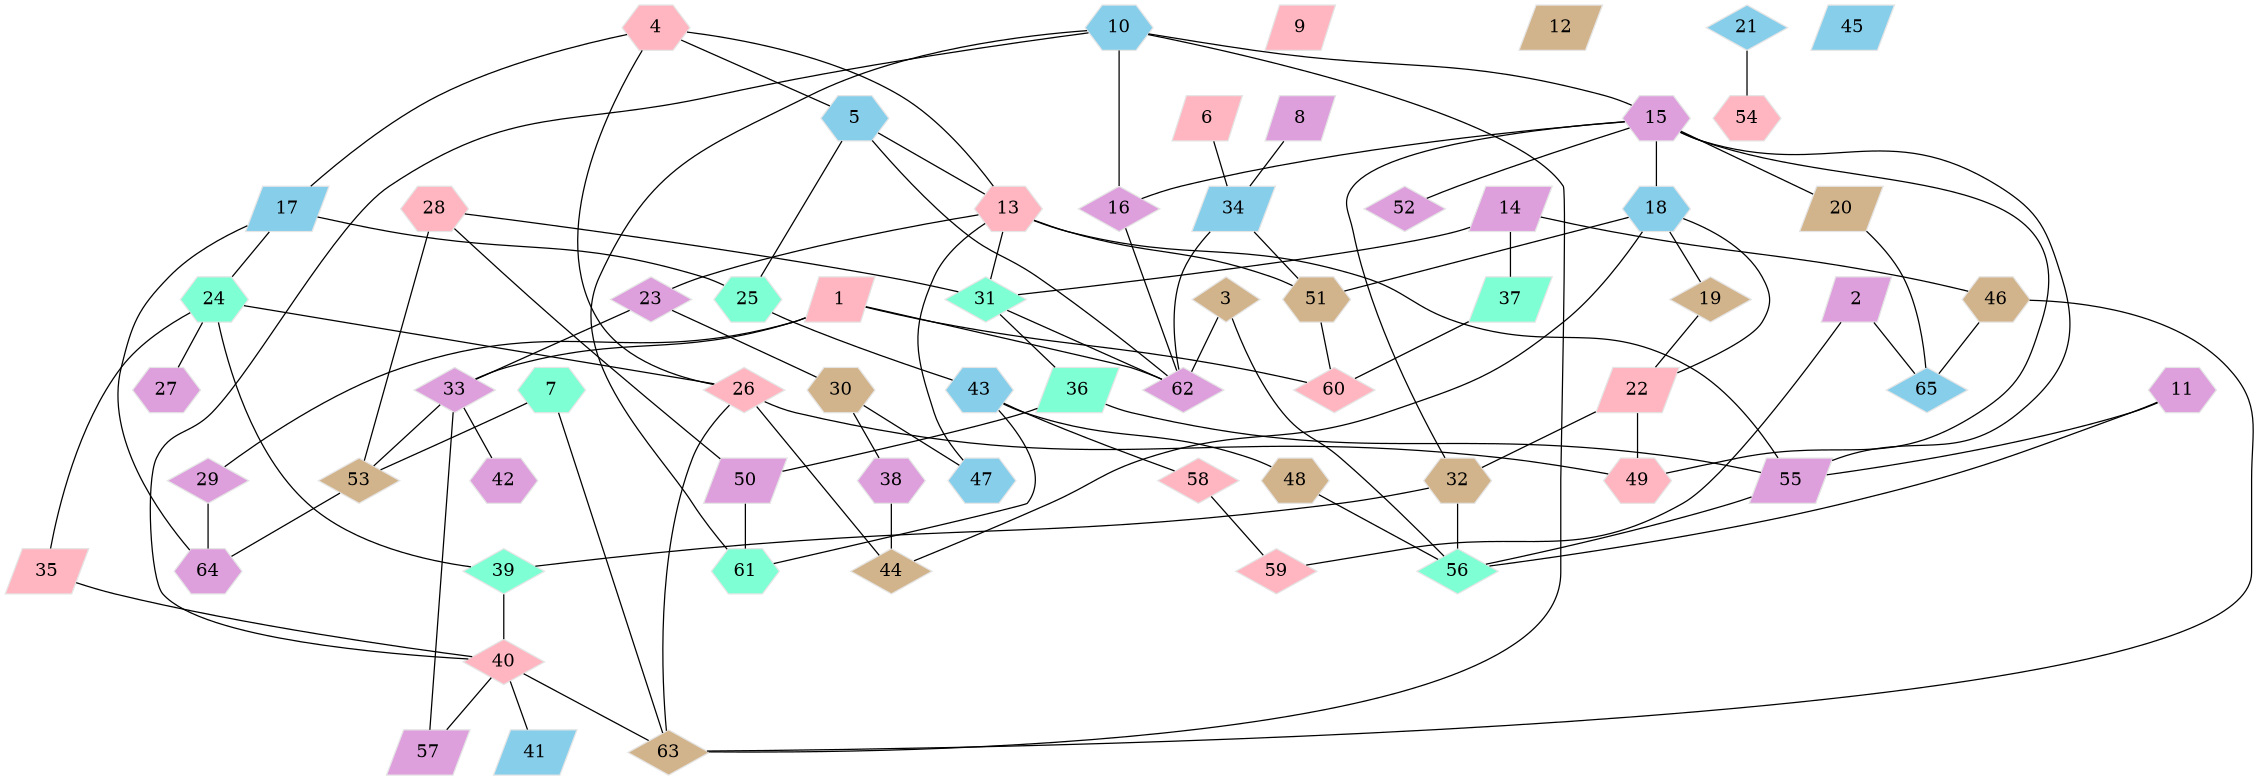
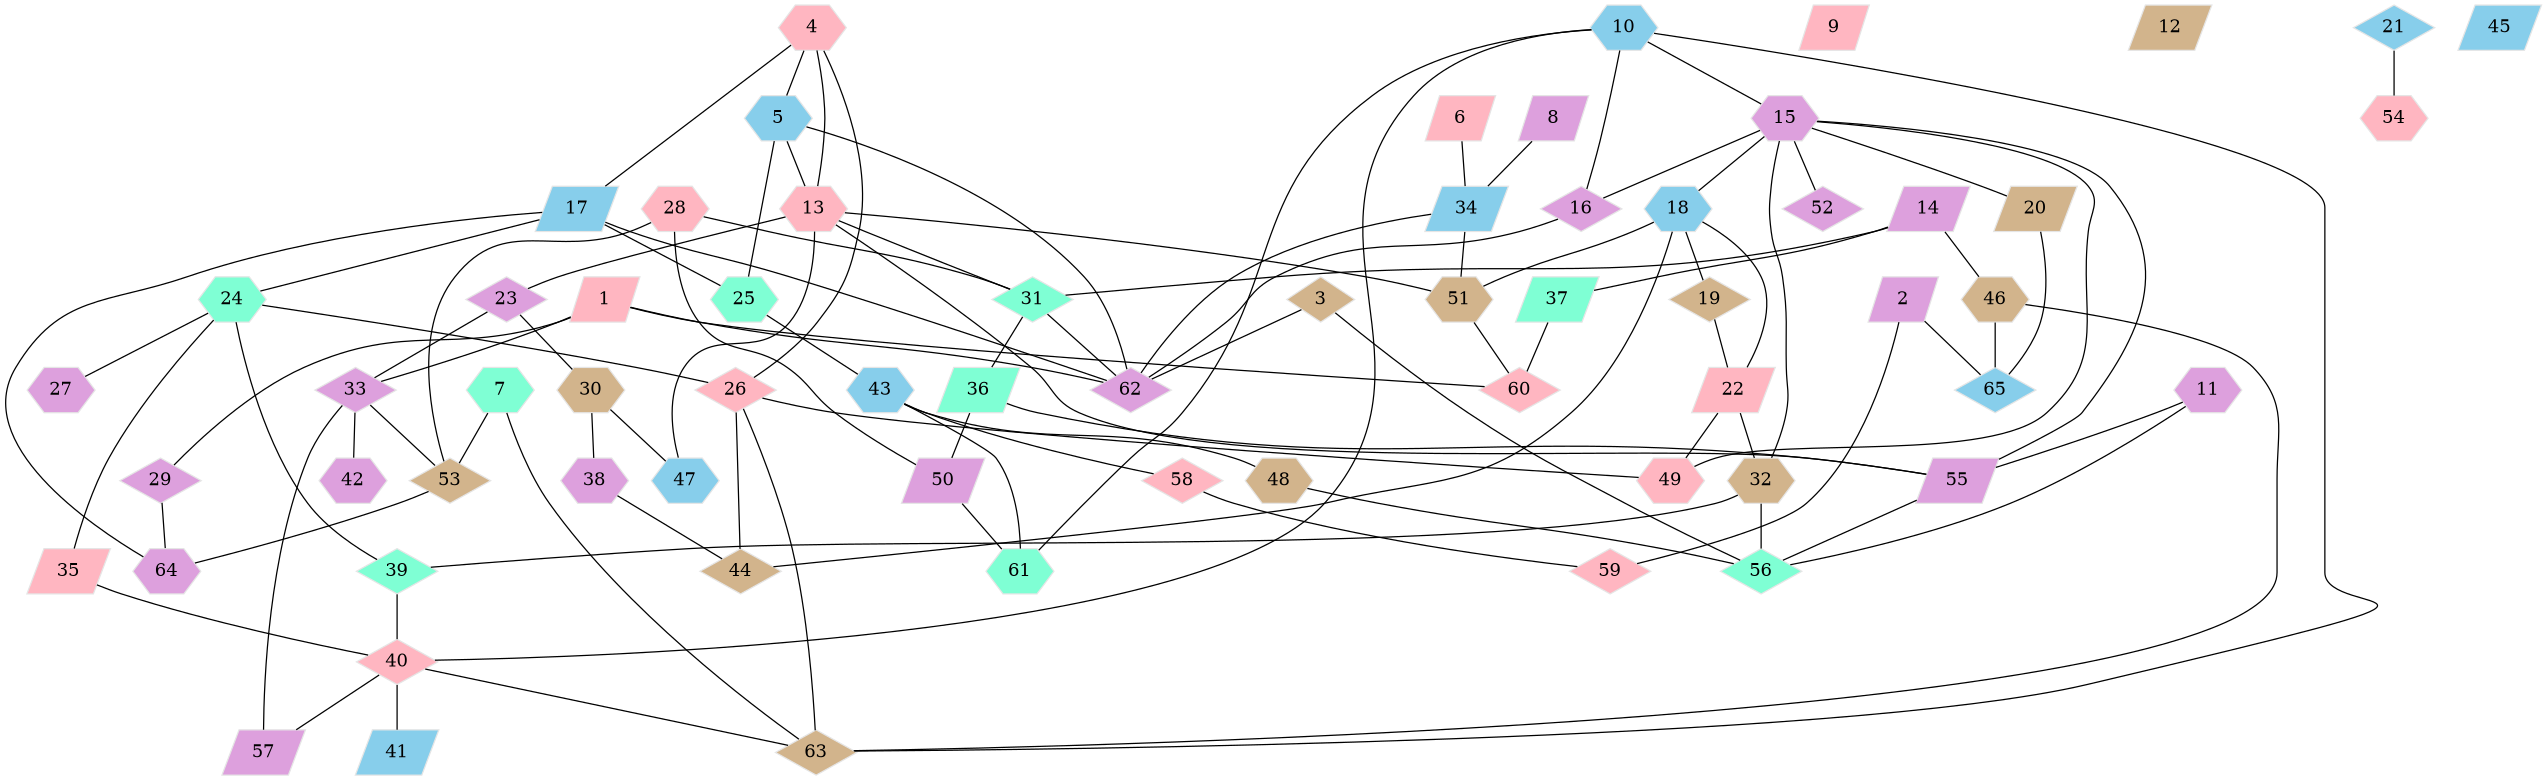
edge "17" -- "62": added
